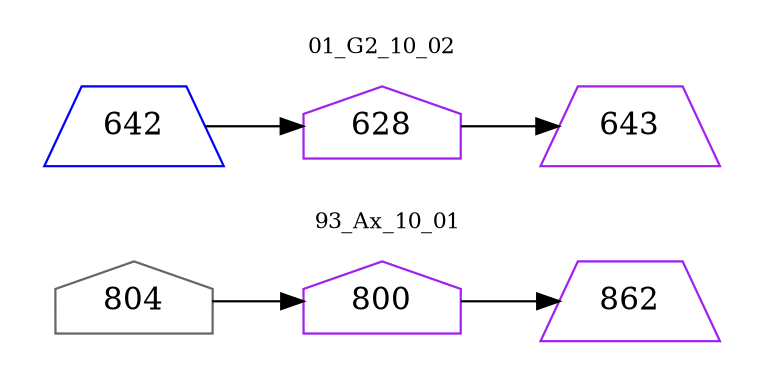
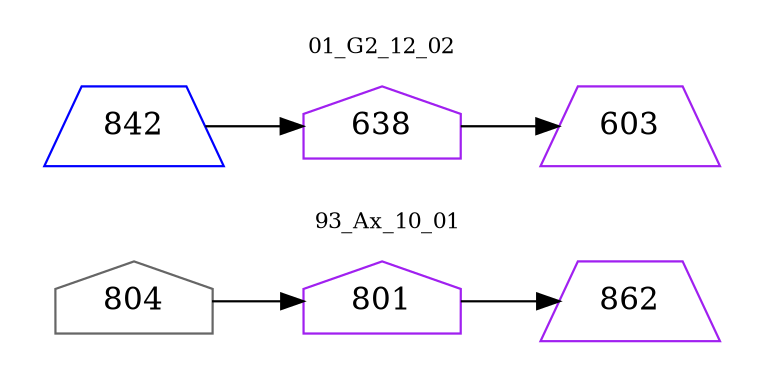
cluster "01_G2_10_02": label "01_G2_10_02" -> "01_G2_12_02"
node "642": label "642" -> "842"
node "628": label "628" -> "638"
node "643": label "643" -> "603"
node "800": label "800" -> "801"
